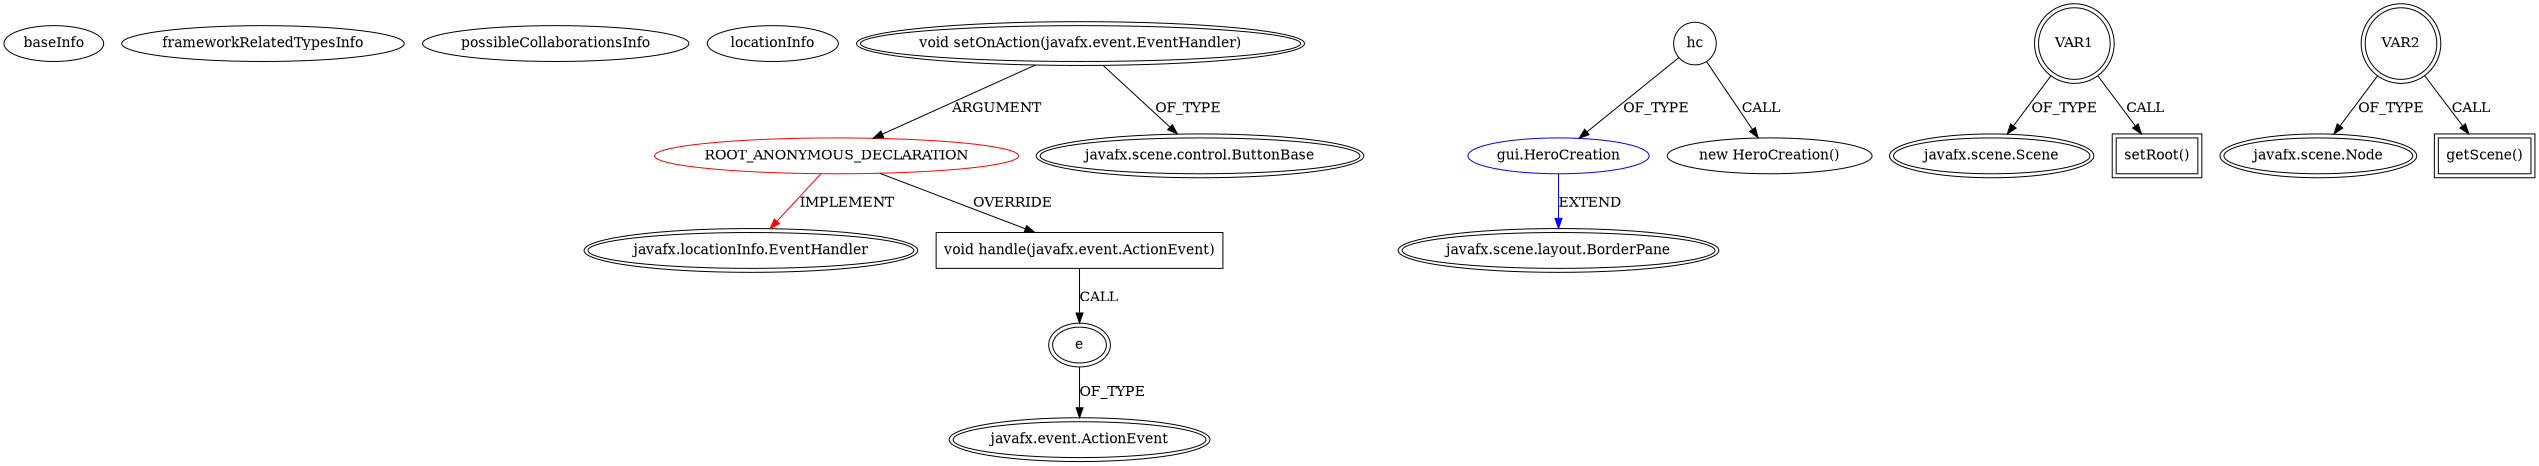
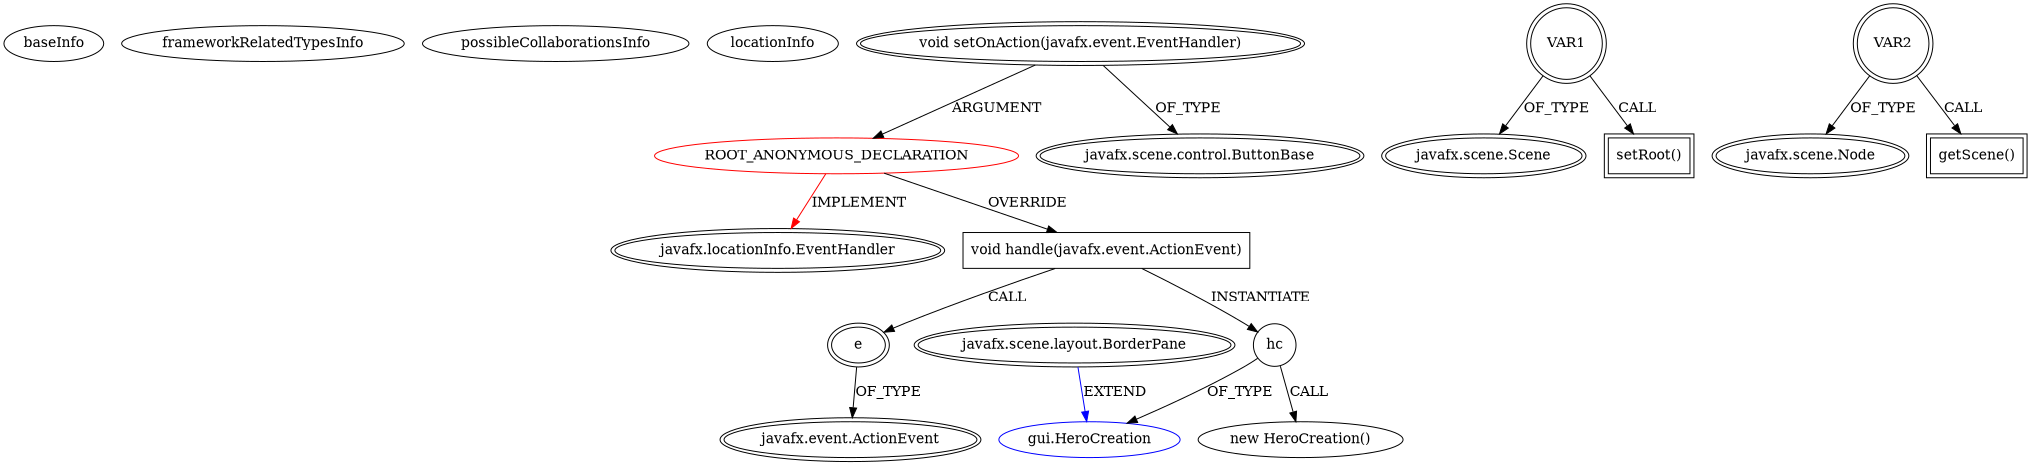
edge "gui.HeroCreation" -> "javafx.scene.layout.BorderPane": reversed
edge "void handle(javafx.event.ActionEvent)" -> "hc": added, label "INSTANTIATE"
